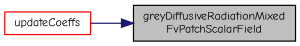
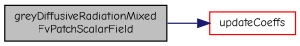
edge "updateCoeffs" -> "greyDiffusiveRadiationMixed FvPatchScalarField": reversed
